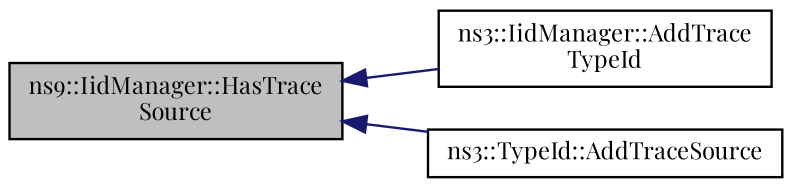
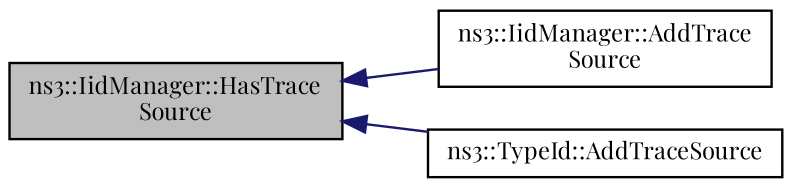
node "ns3::IidManager::AddTrace TypeId": label "ns3::IidManager::AddTrace TypeId" -> "ns3::IidManager::AddTrace Source"
node "ns9::IidManager::HasTrace Source": label "ns9::IidManager::HasTrace Source" -> "ns3::IidManager::HasTrace Source"
